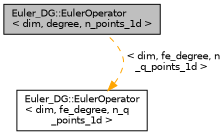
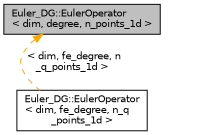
edge "Euler_DG::EulerOperator < dim, degree, n_points_1d >" -> "Euler_DG::EulerOperator < dim, fe_degree, n_q _points_1d >": reversed
